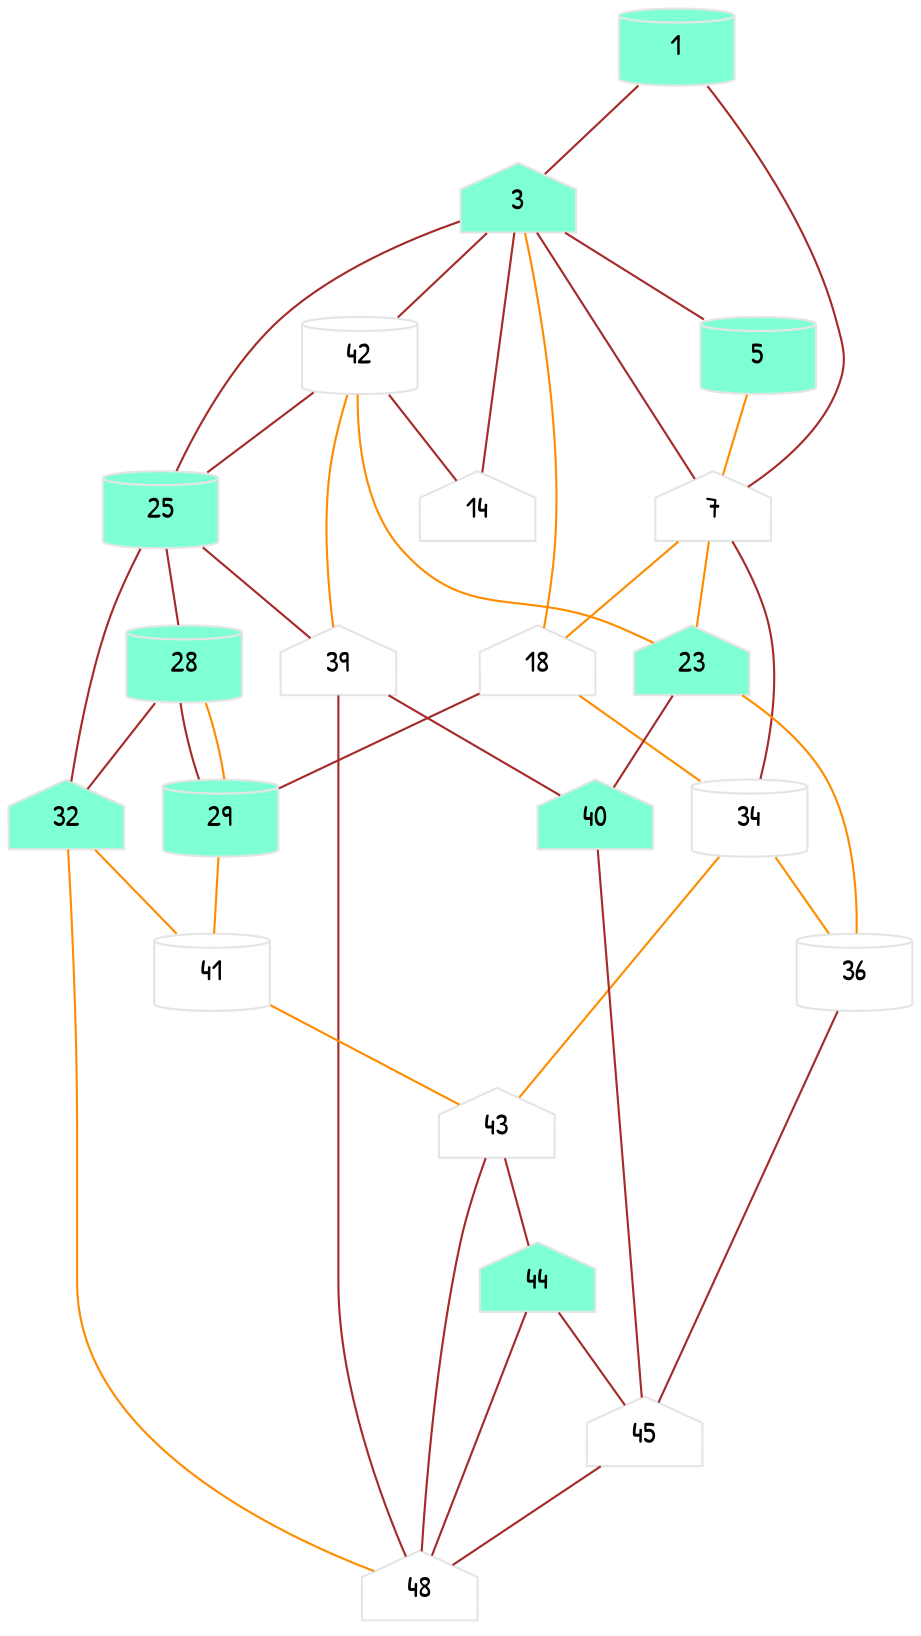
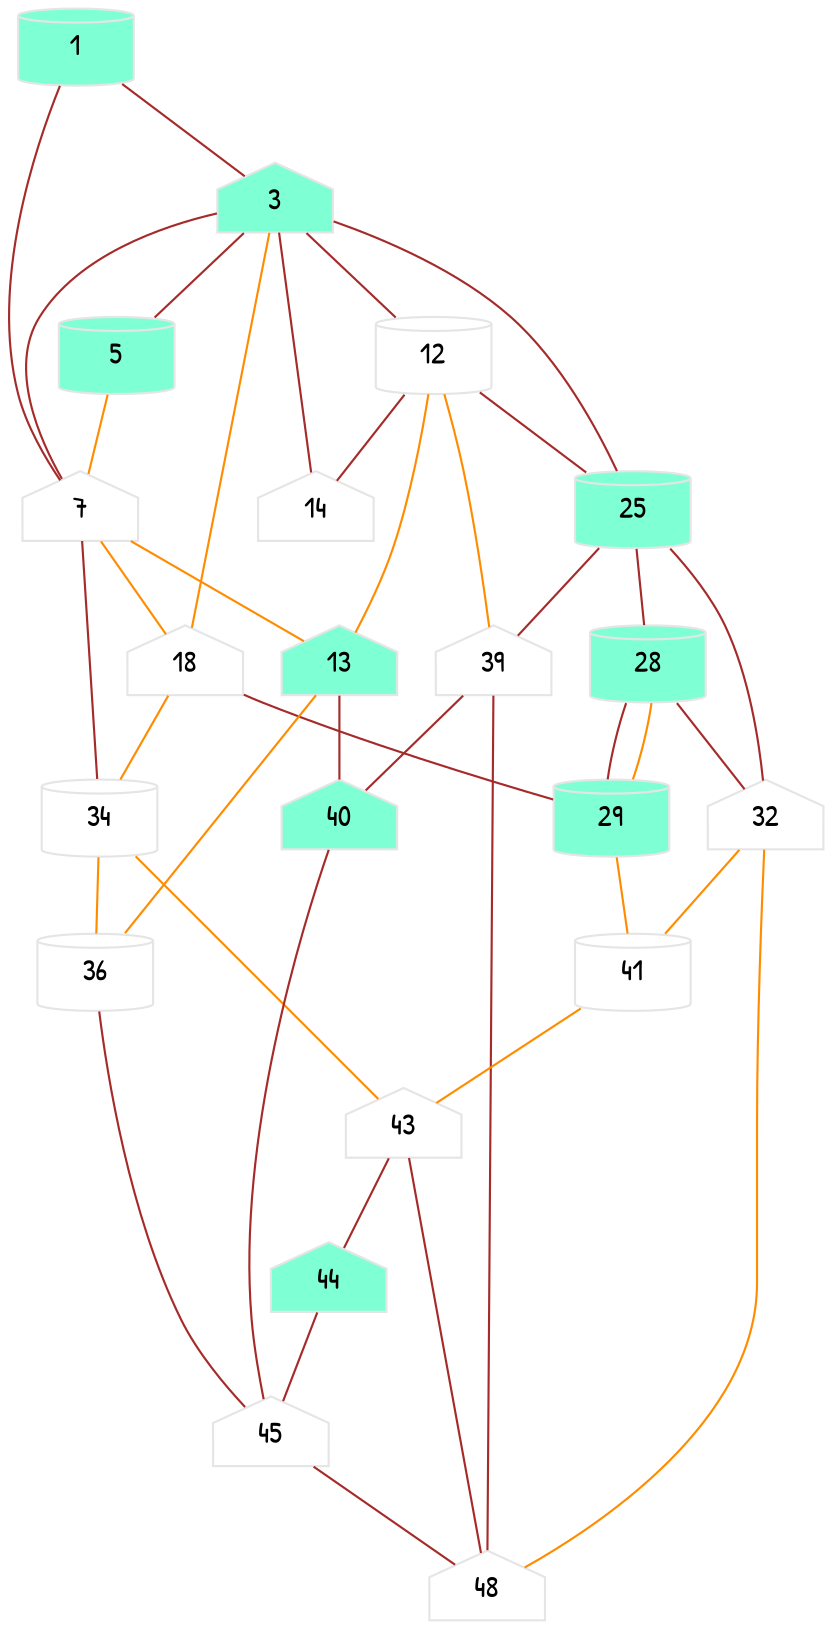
node "42": label "42" -> "12"
node "23": label "23" -> "13"
node "32": fillcolor aquamarine -> white
edge "44" -- "48": removed
